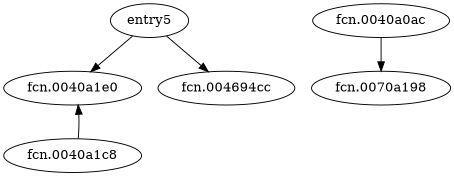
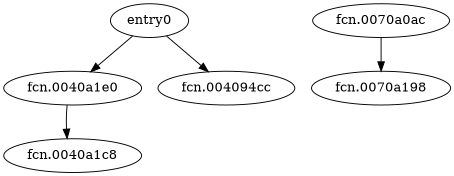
node "entry5": label "entry5" -> "entry0"
node "fcn.0040a0ac": label "fcn.0040a0ac" -> "fcn.0070a0ac"
node "fcn.004694cc": label "fcn.004694cc" -> "fcn.004094cc"
edge "fcn.0040a1c8" -> "fcn.0040a1e0": reversed
